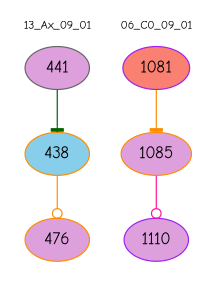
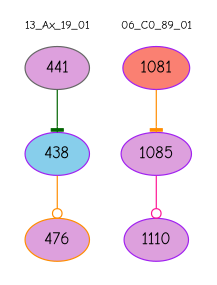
cluster "13_Ax_09_01": label "13_Ax_09_01" -> "13_Ax_19_01"
cluster "06_C0_09_01": label "06_C0_09_01" -> "06_C0_89_01"
node "438": color darkorange -> purple
node "1085": color darkorange -> purple
